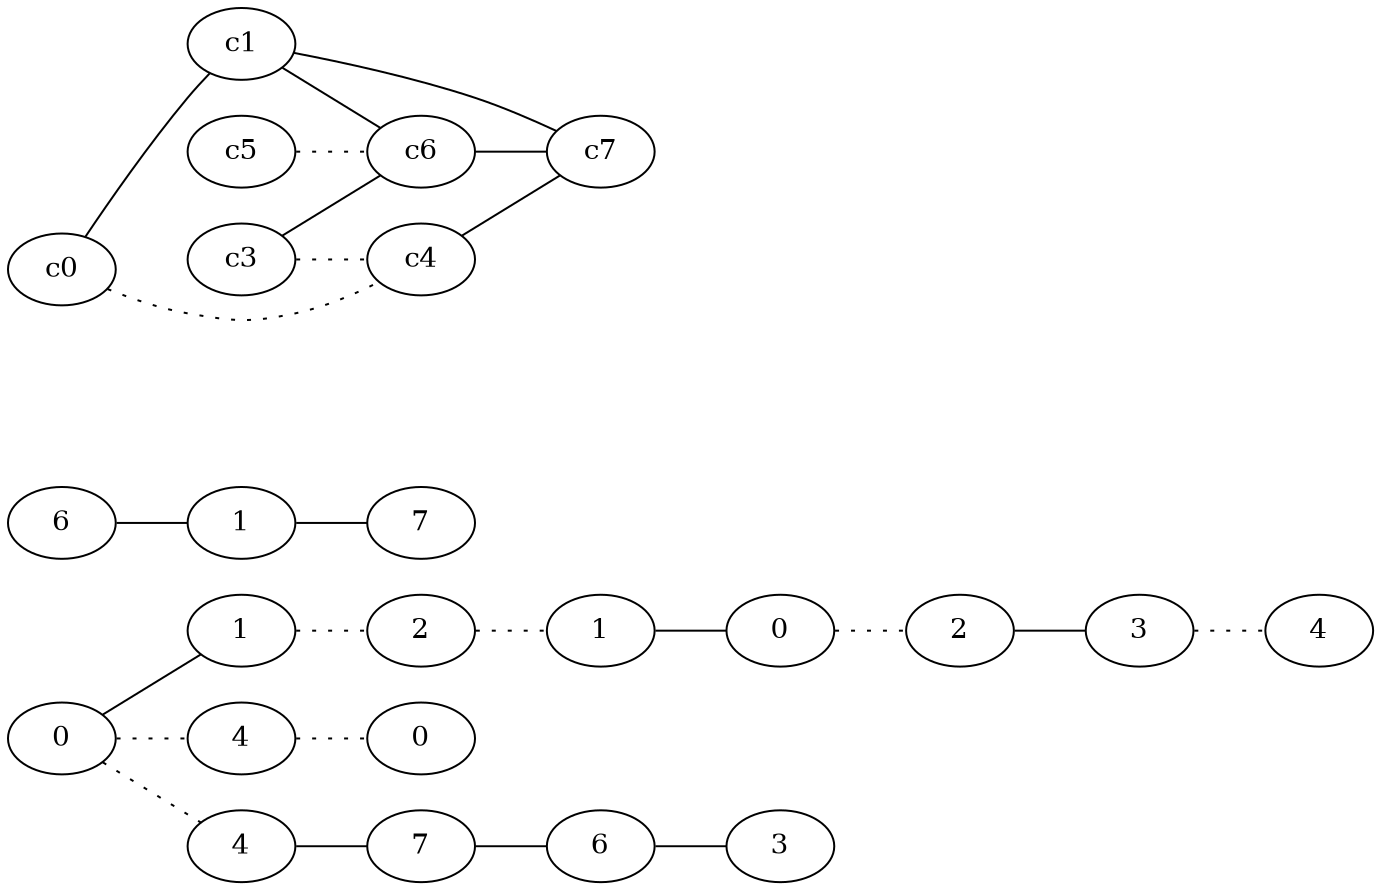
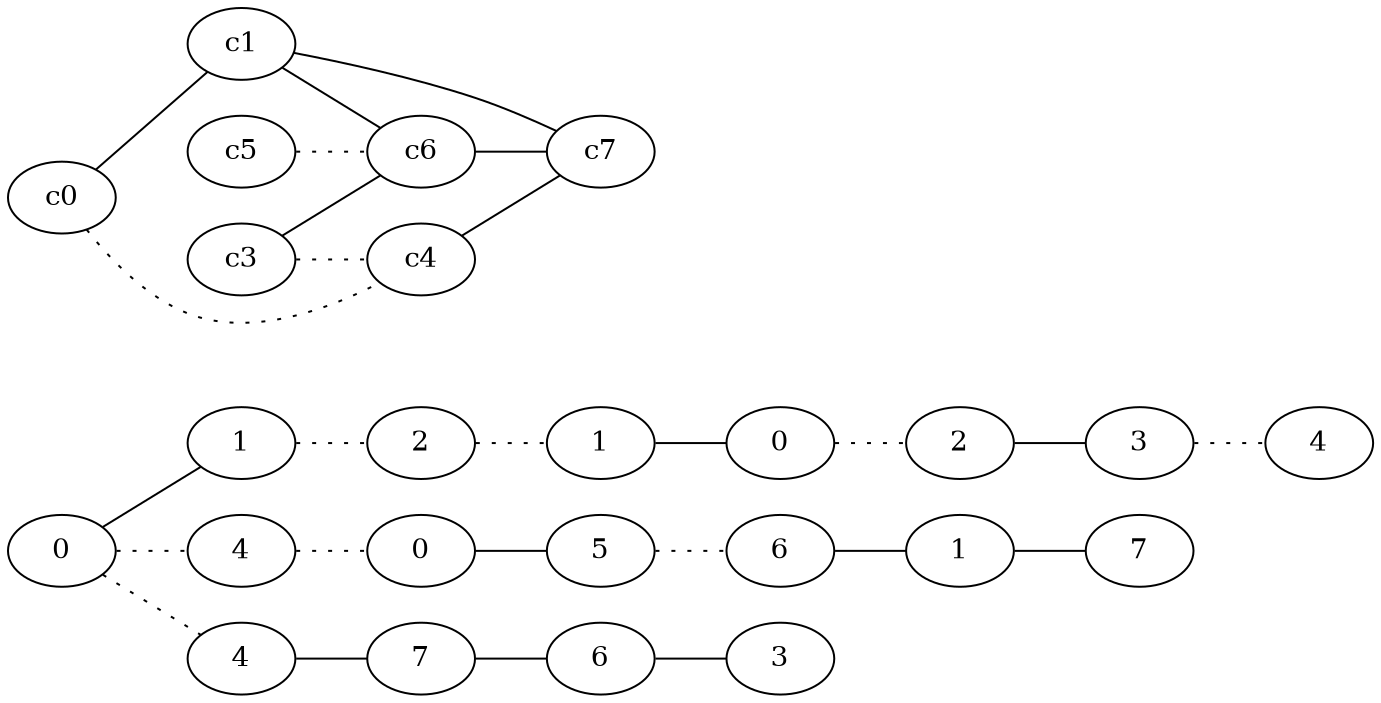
node "5": added
